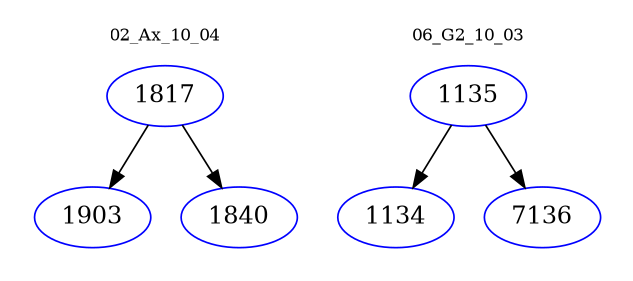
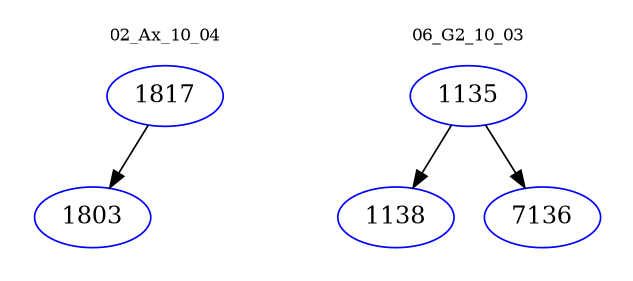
node "1903": label "1903" -> "1803"
node "1840": removed
node "1134": label "1134" -> "1138"
